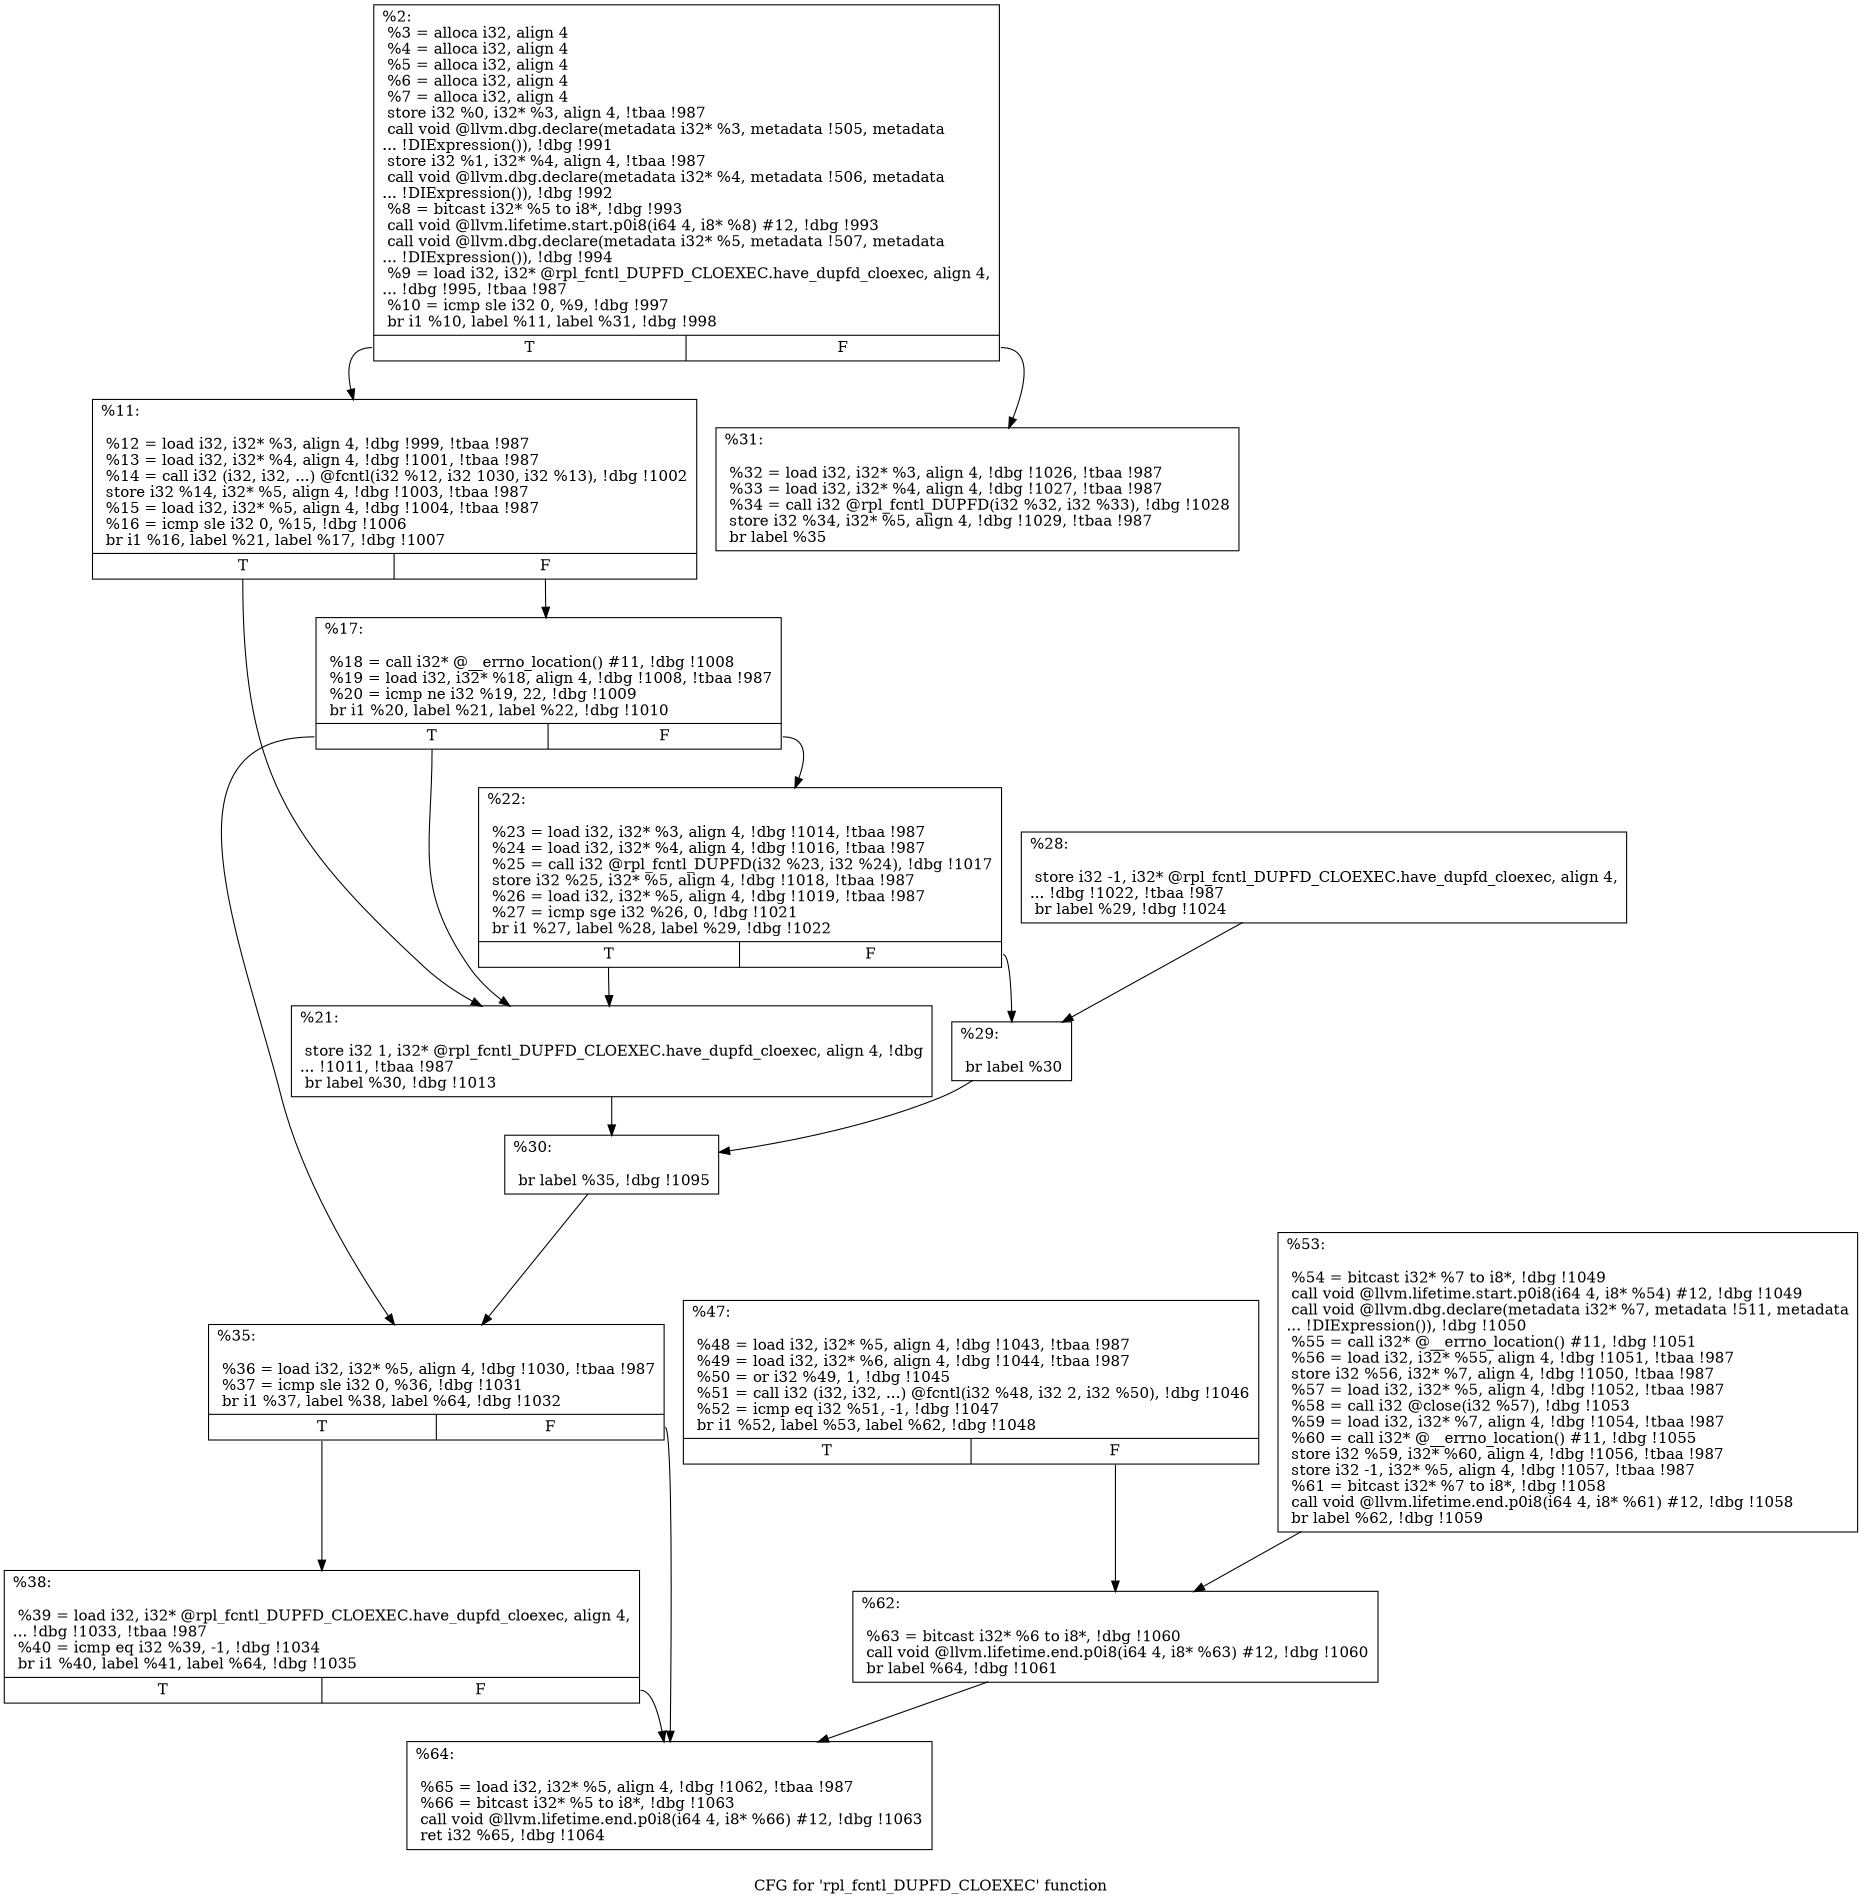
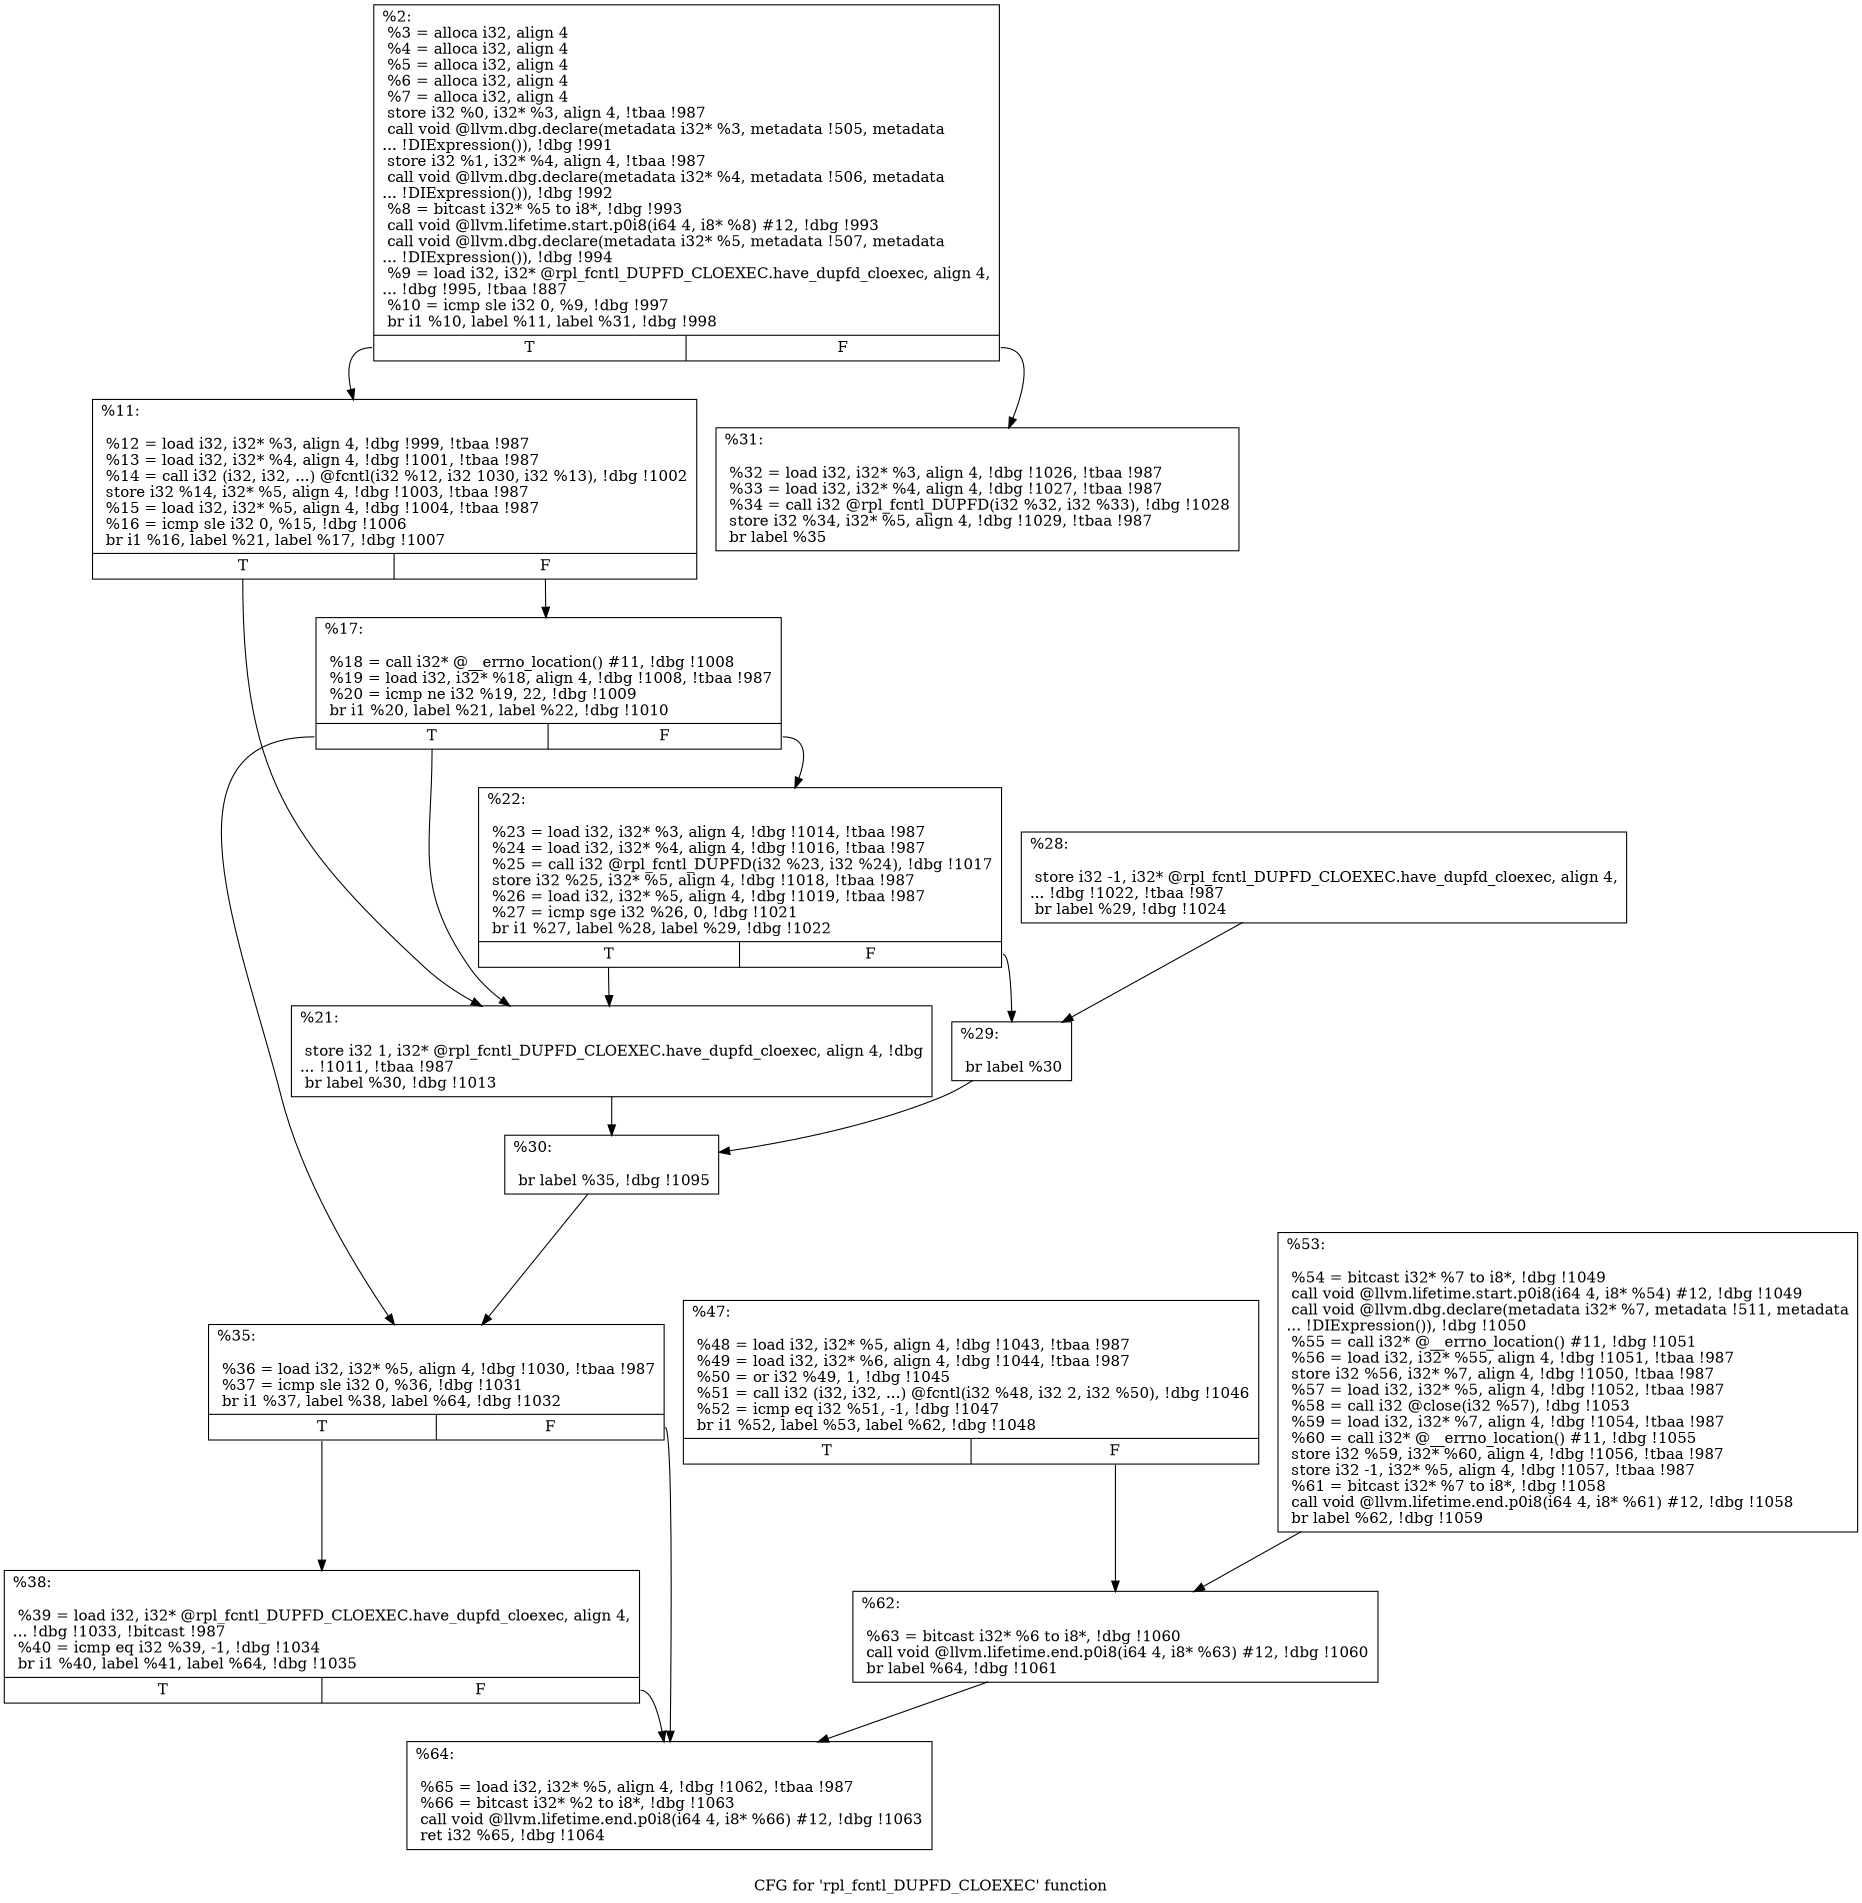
node "%2:": text "... !dbg !995, !tbaa !987" -> "... !dbg !995, !tbaa !887"
node "%38:": text "... !dbg !1033, !tbaa !987" -> "... !dbg !1033, !bitcast !987"
node "%64:": text "%66 = bitcast i32* %5 to i8*, !dbg !1063" -> "%66 = bitcast i32* %2 to i8*, !dbg !1063"
